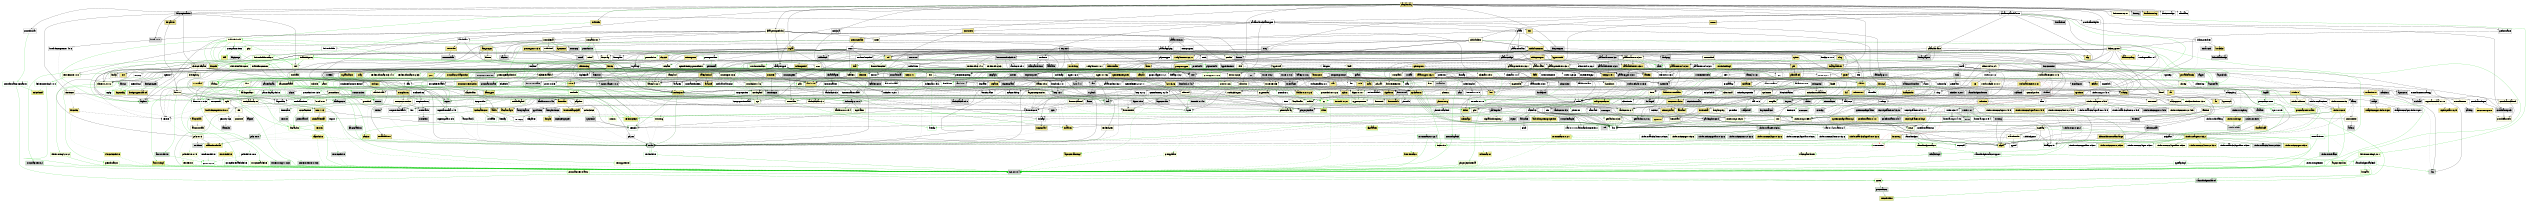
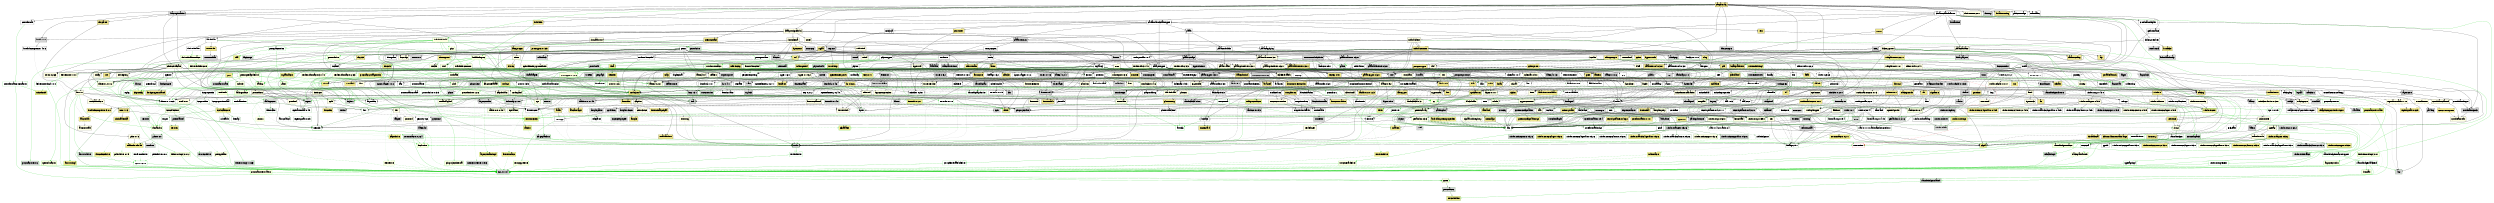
node "base64 0.21.7": added
node "hmac-serde": label "hmac-serde" -> "tracing-serde"
node "plot": label "plot" -> "slab"
